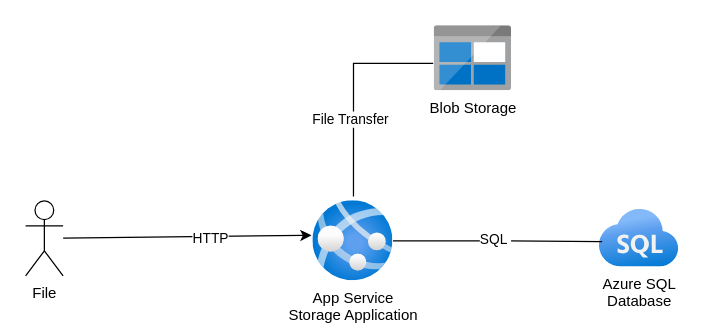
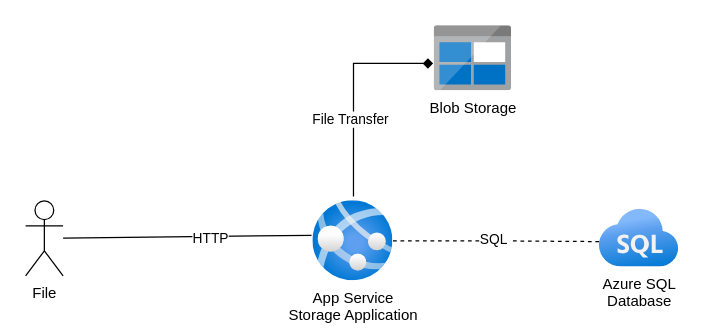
edge "Blob Storage" -- "App Service Storage Application": arrowhead none -> diamond
edge "File" -> "App Service Storage Application": arrowhead classic -> none
edge "Azure SQL Database" -- "App Service Storage Application": style solid -> dashed
